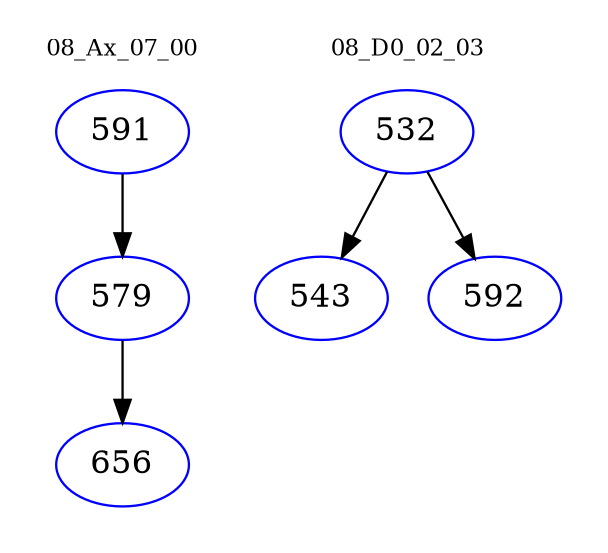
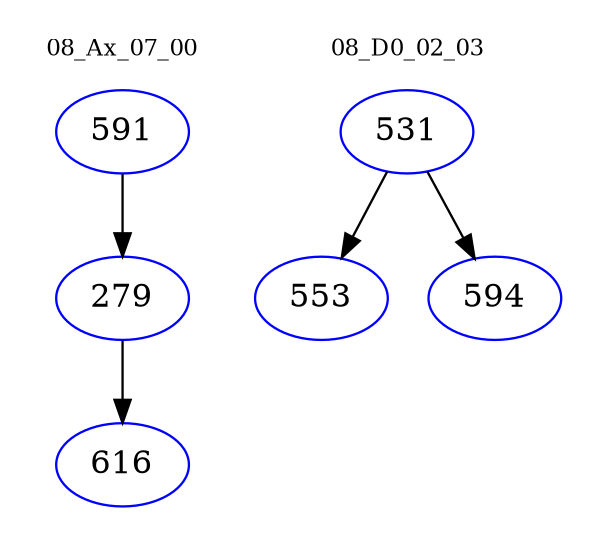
node "532": label "532" -> "531"
node "579": label "579" -> "279"
node "543": label "543" -> "553"
node "592": label "592" -> "594"
node "656": label "656" -> "616"
